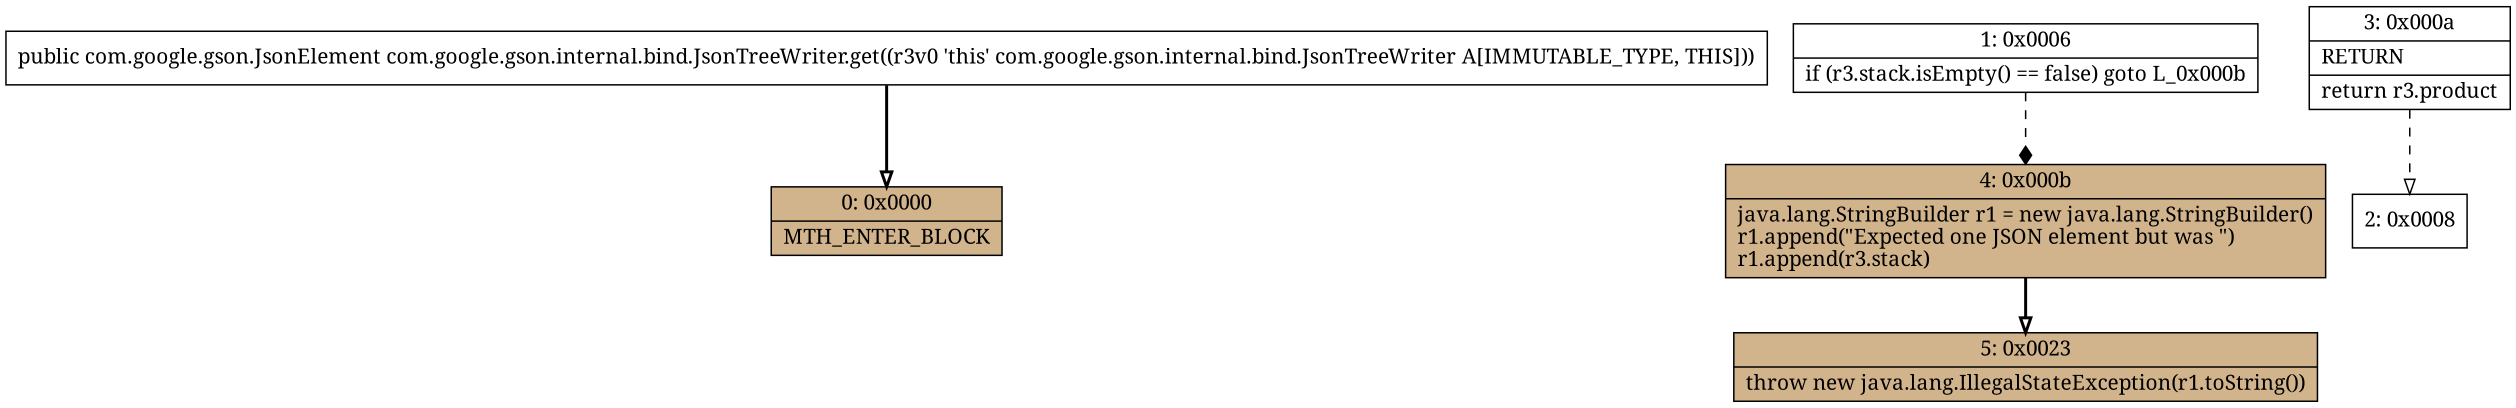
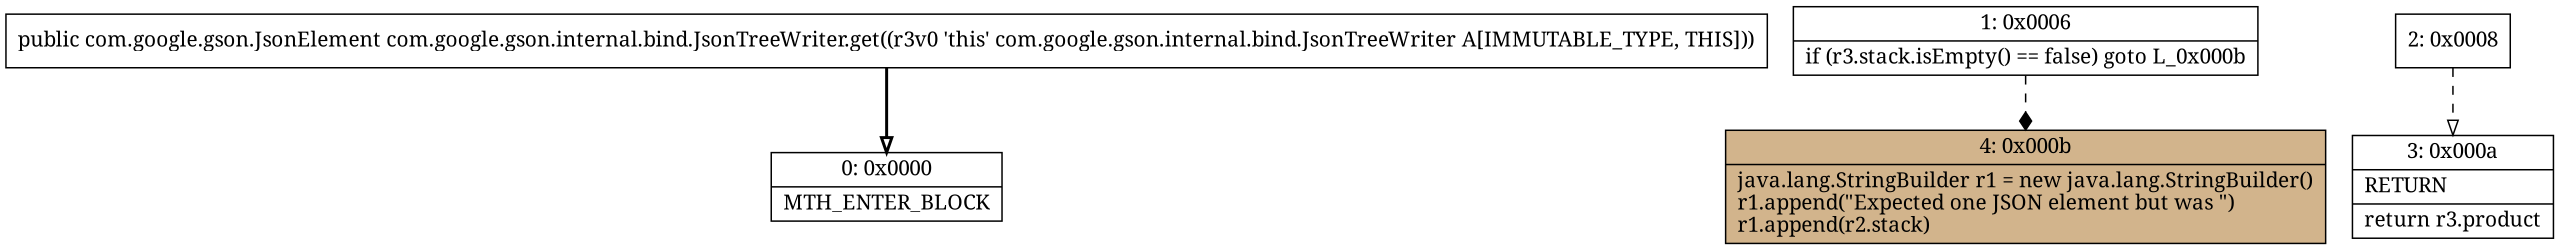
edge "3: 0x000a" -> "2: 0x0008": reversed
node "0: 0x0000": fillcolor tan -> white
node "4: 0x000b": text "r1.append(r3.stack)" -> "r1.append(r2.stack)"
node "5: 0x0023": removed
